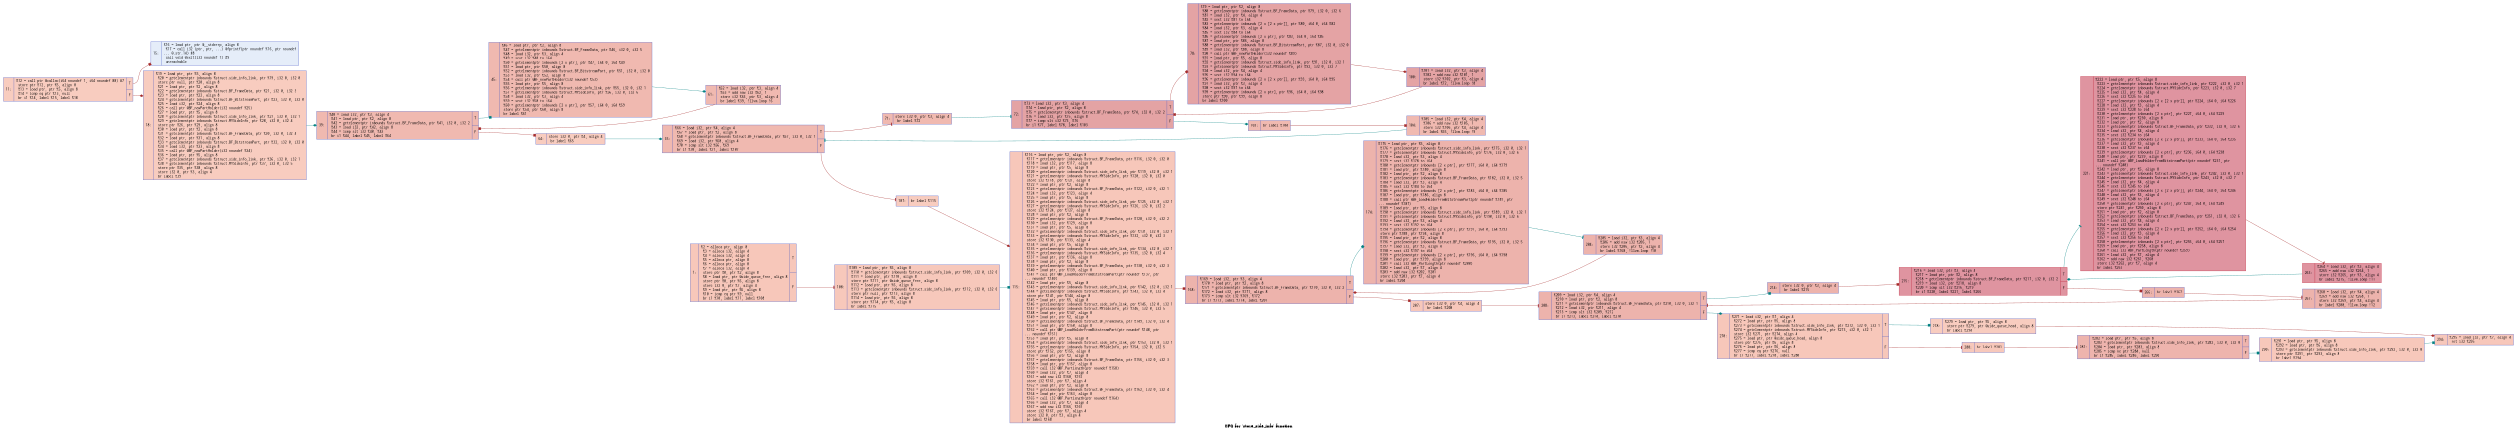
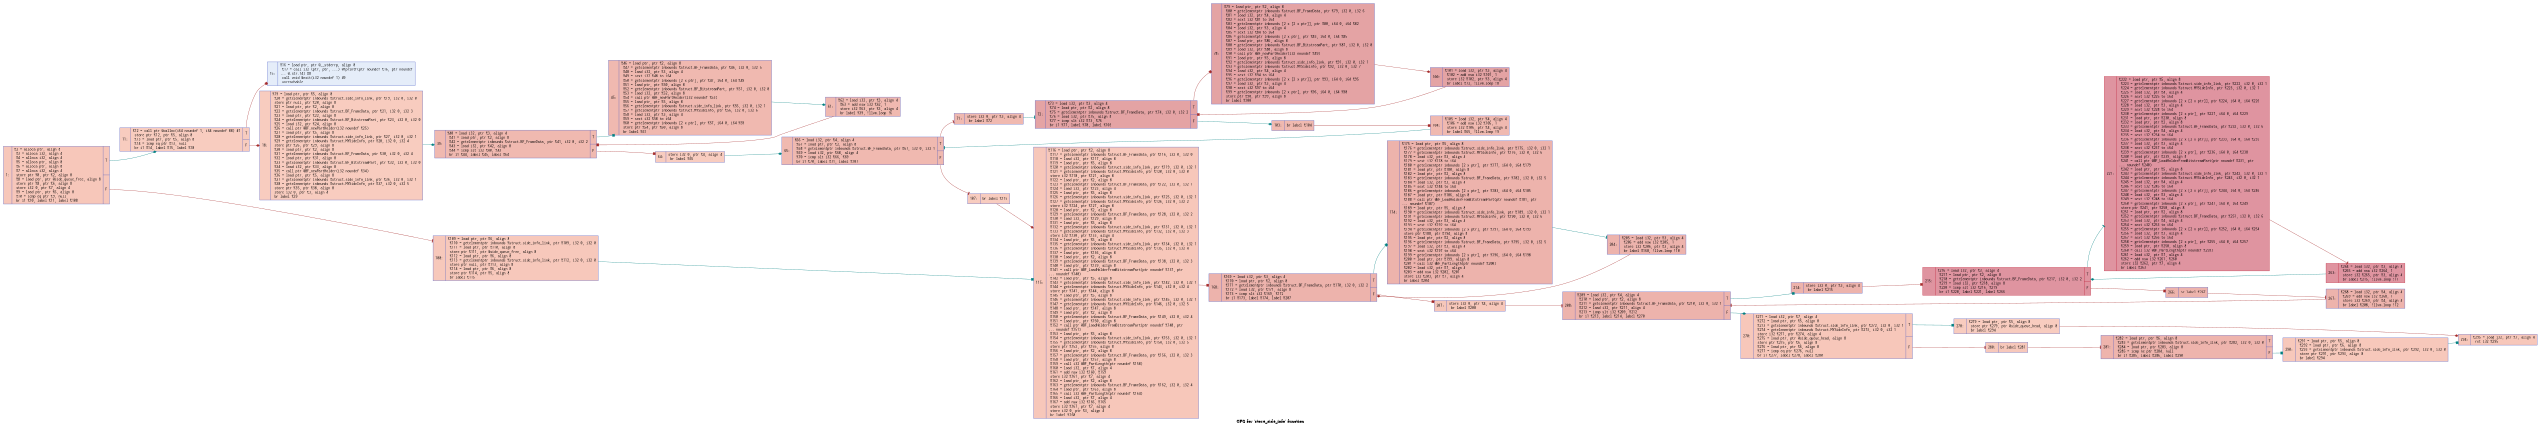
edge "1:" -> "11:": added
